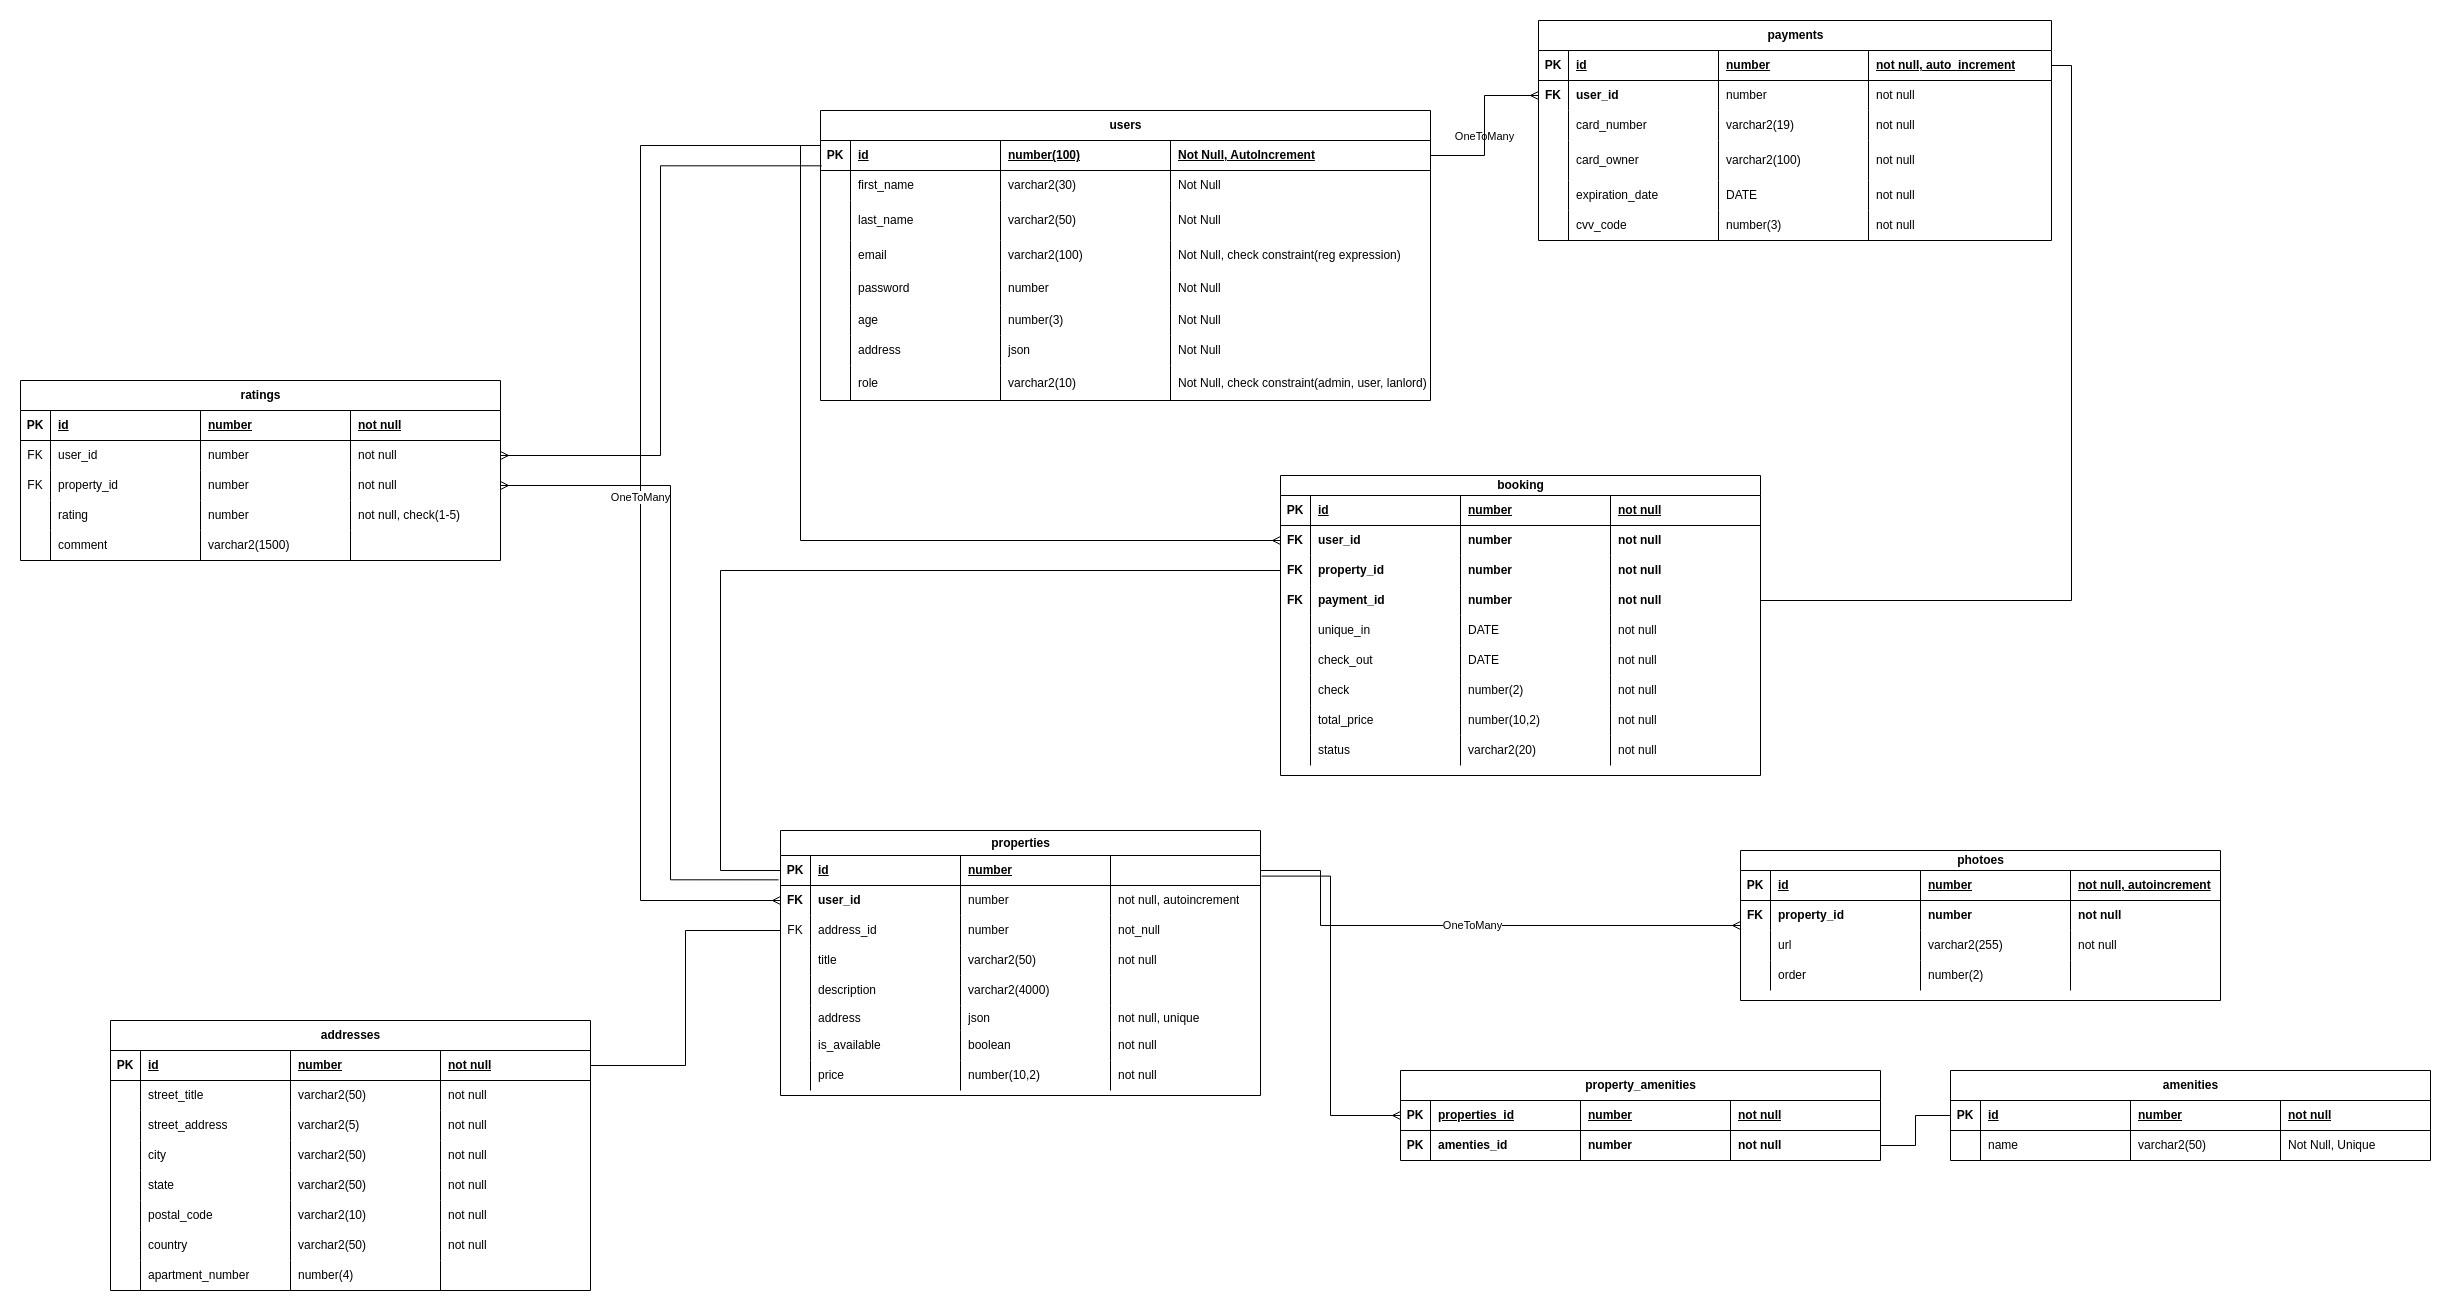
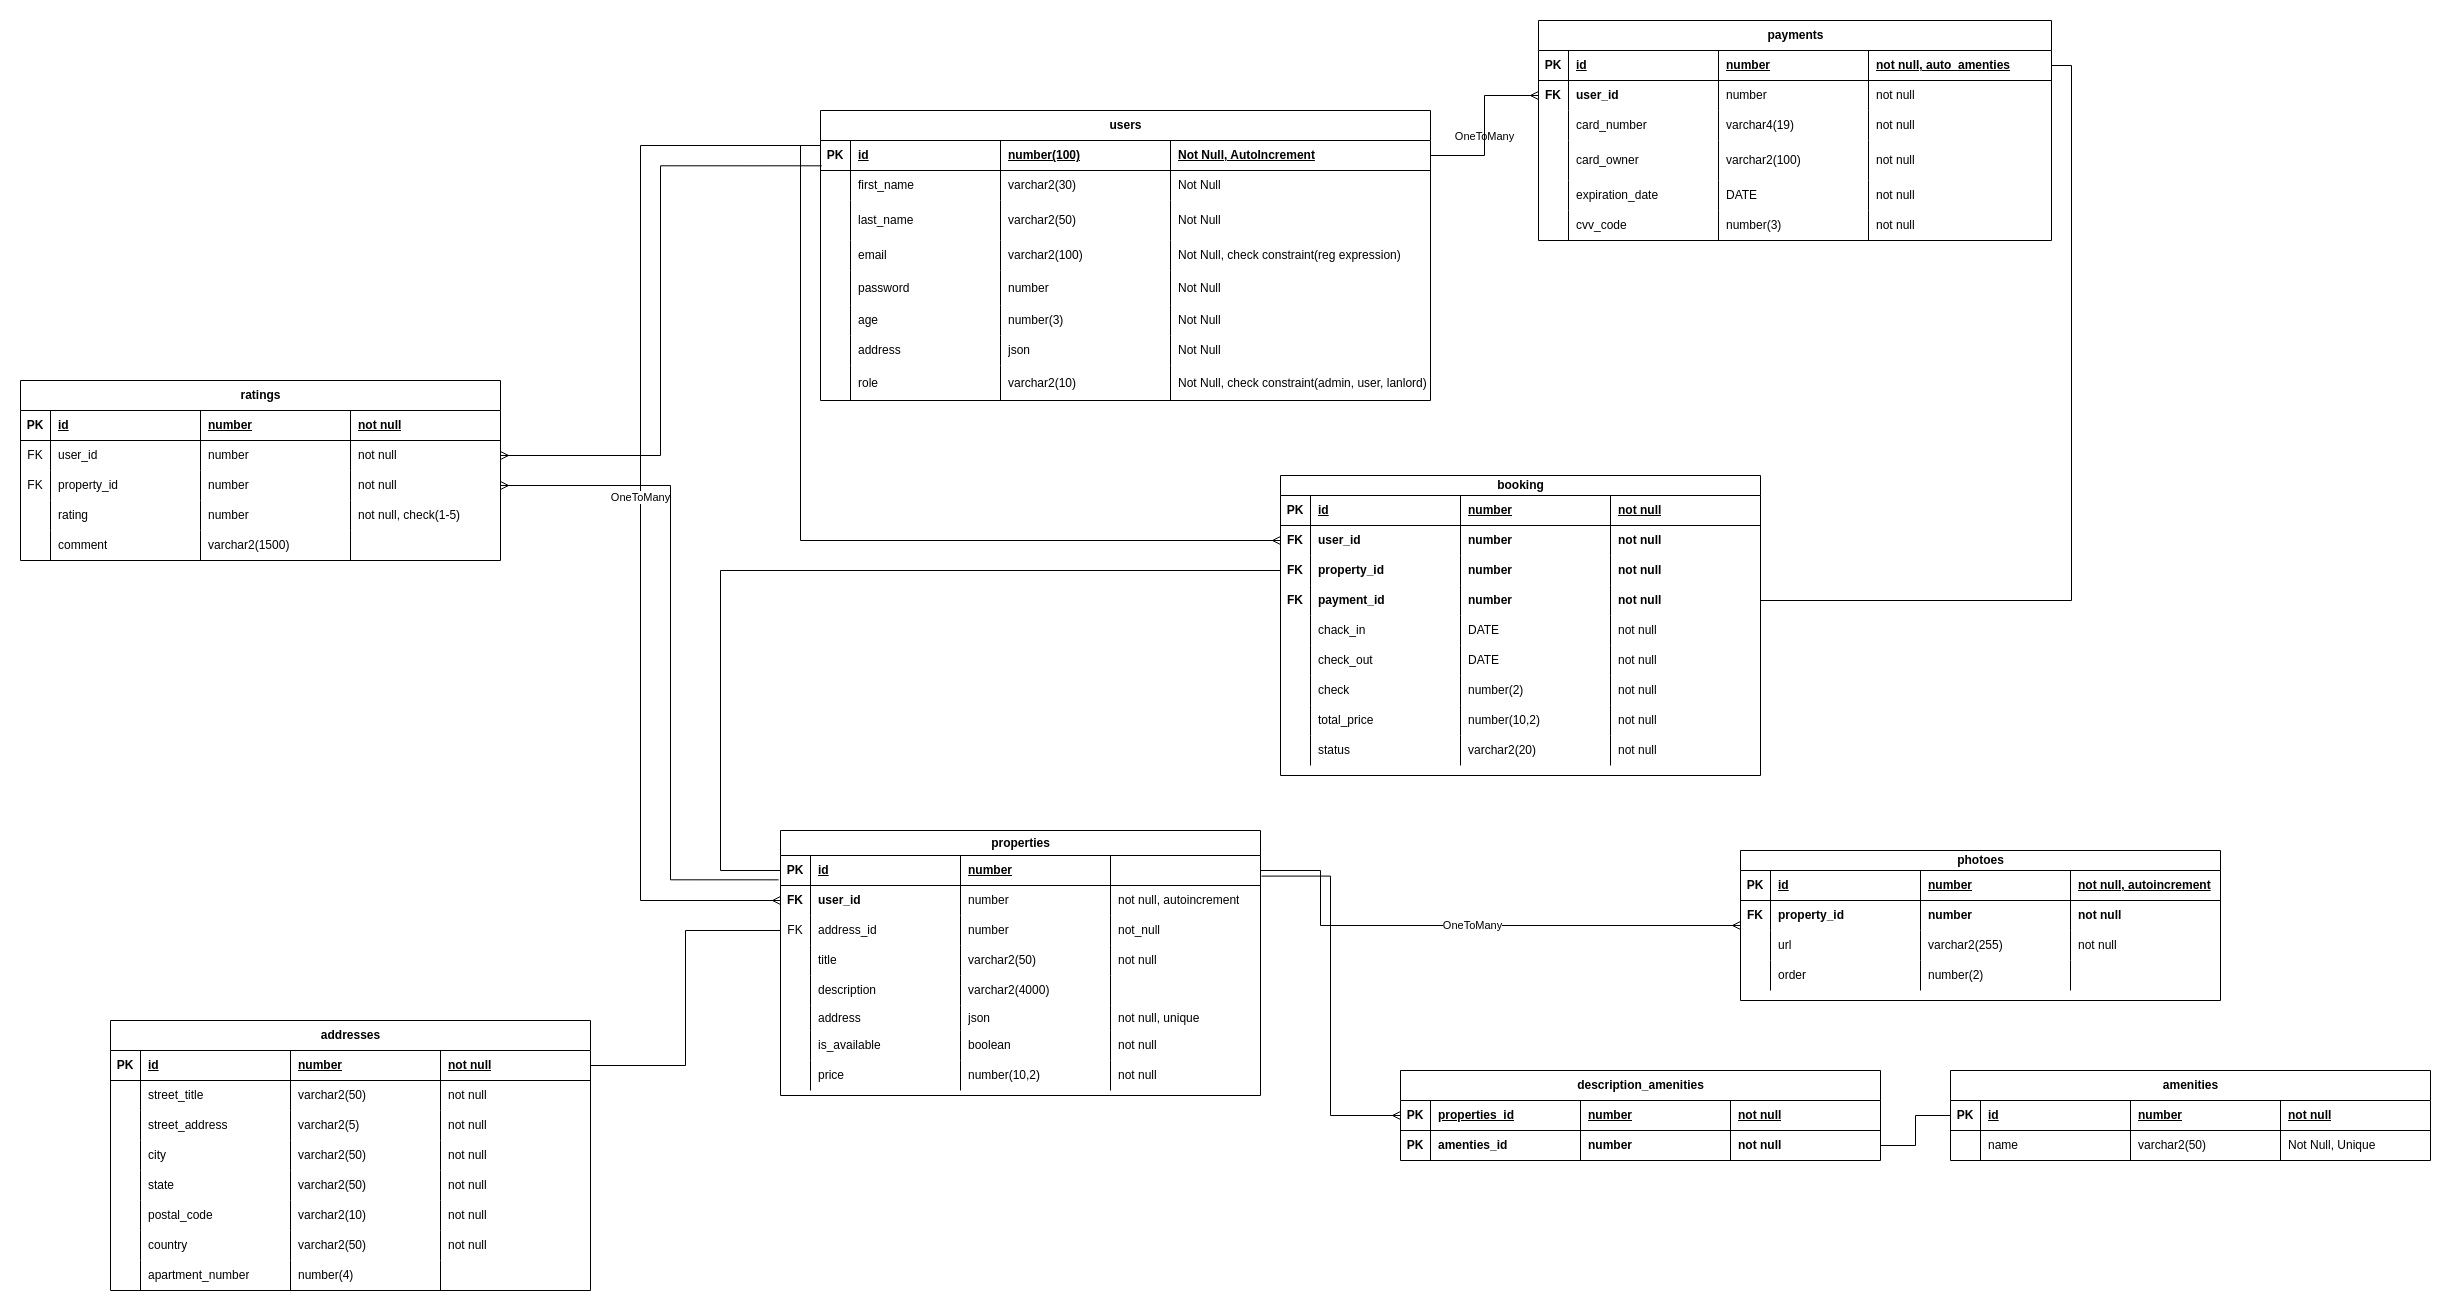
node "not null, auto_increment": label "not null, auto_increment" -> "not null, auto_amenties"
node "varchar2(19)": label "varchar2(19)" -> "varchar4(19)"
node "unique_in": label "unique_in" -> "chack_in"
node "property_amenities": label "property_amenities" -> "description_amenities"
